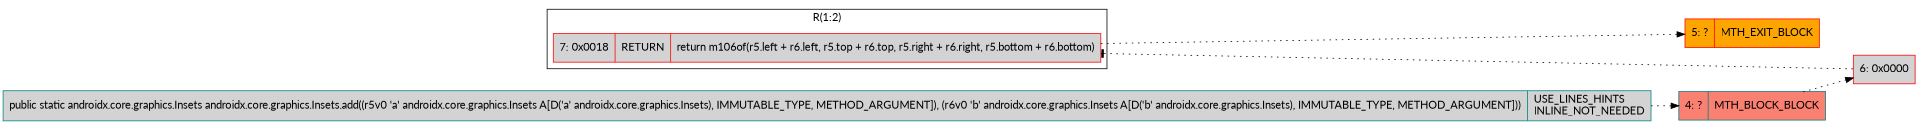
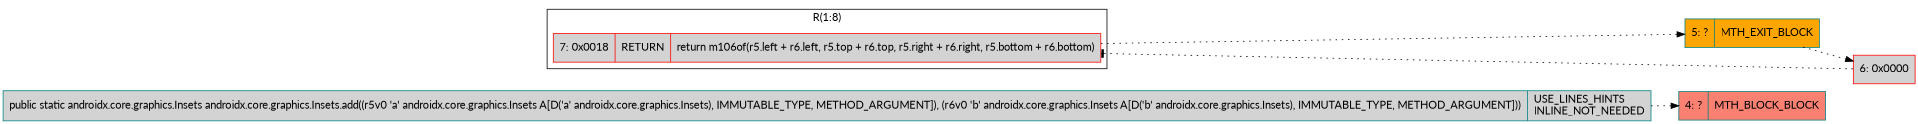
cluster "R(1:2)": label "R(1:2)" -> "R(1:8)"
node "5: ?": color red -> teal
edge "4: ?" -> "6: 0x0000": now "5: ?" -> "6: 0x0000"
